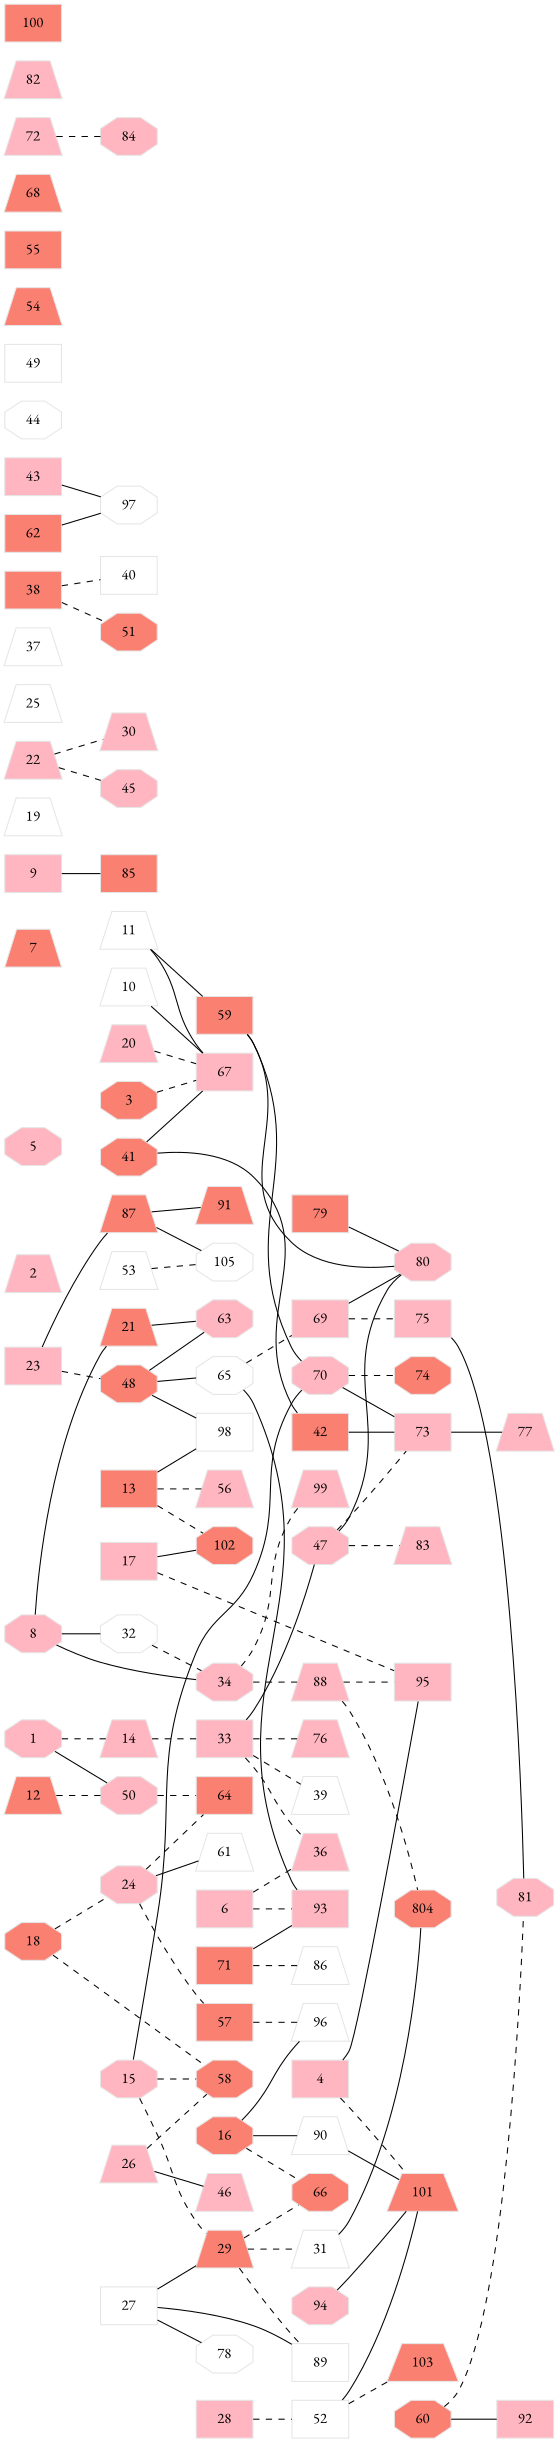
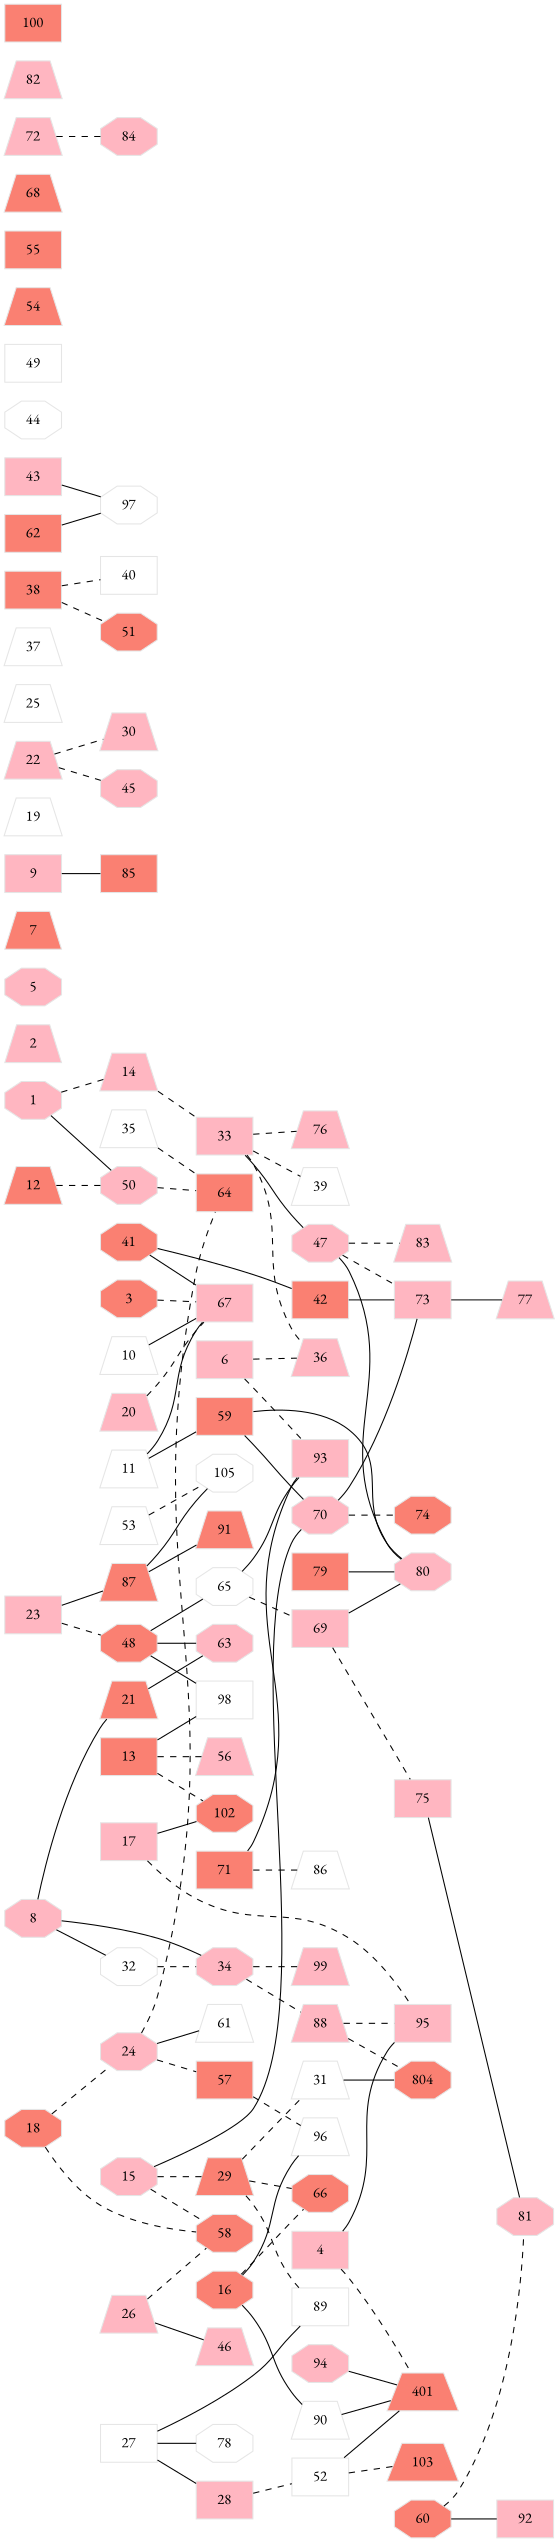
node "35": added
node "101": label "101" -> "401"
edge "29" -- "27": now "28" -- "27"
